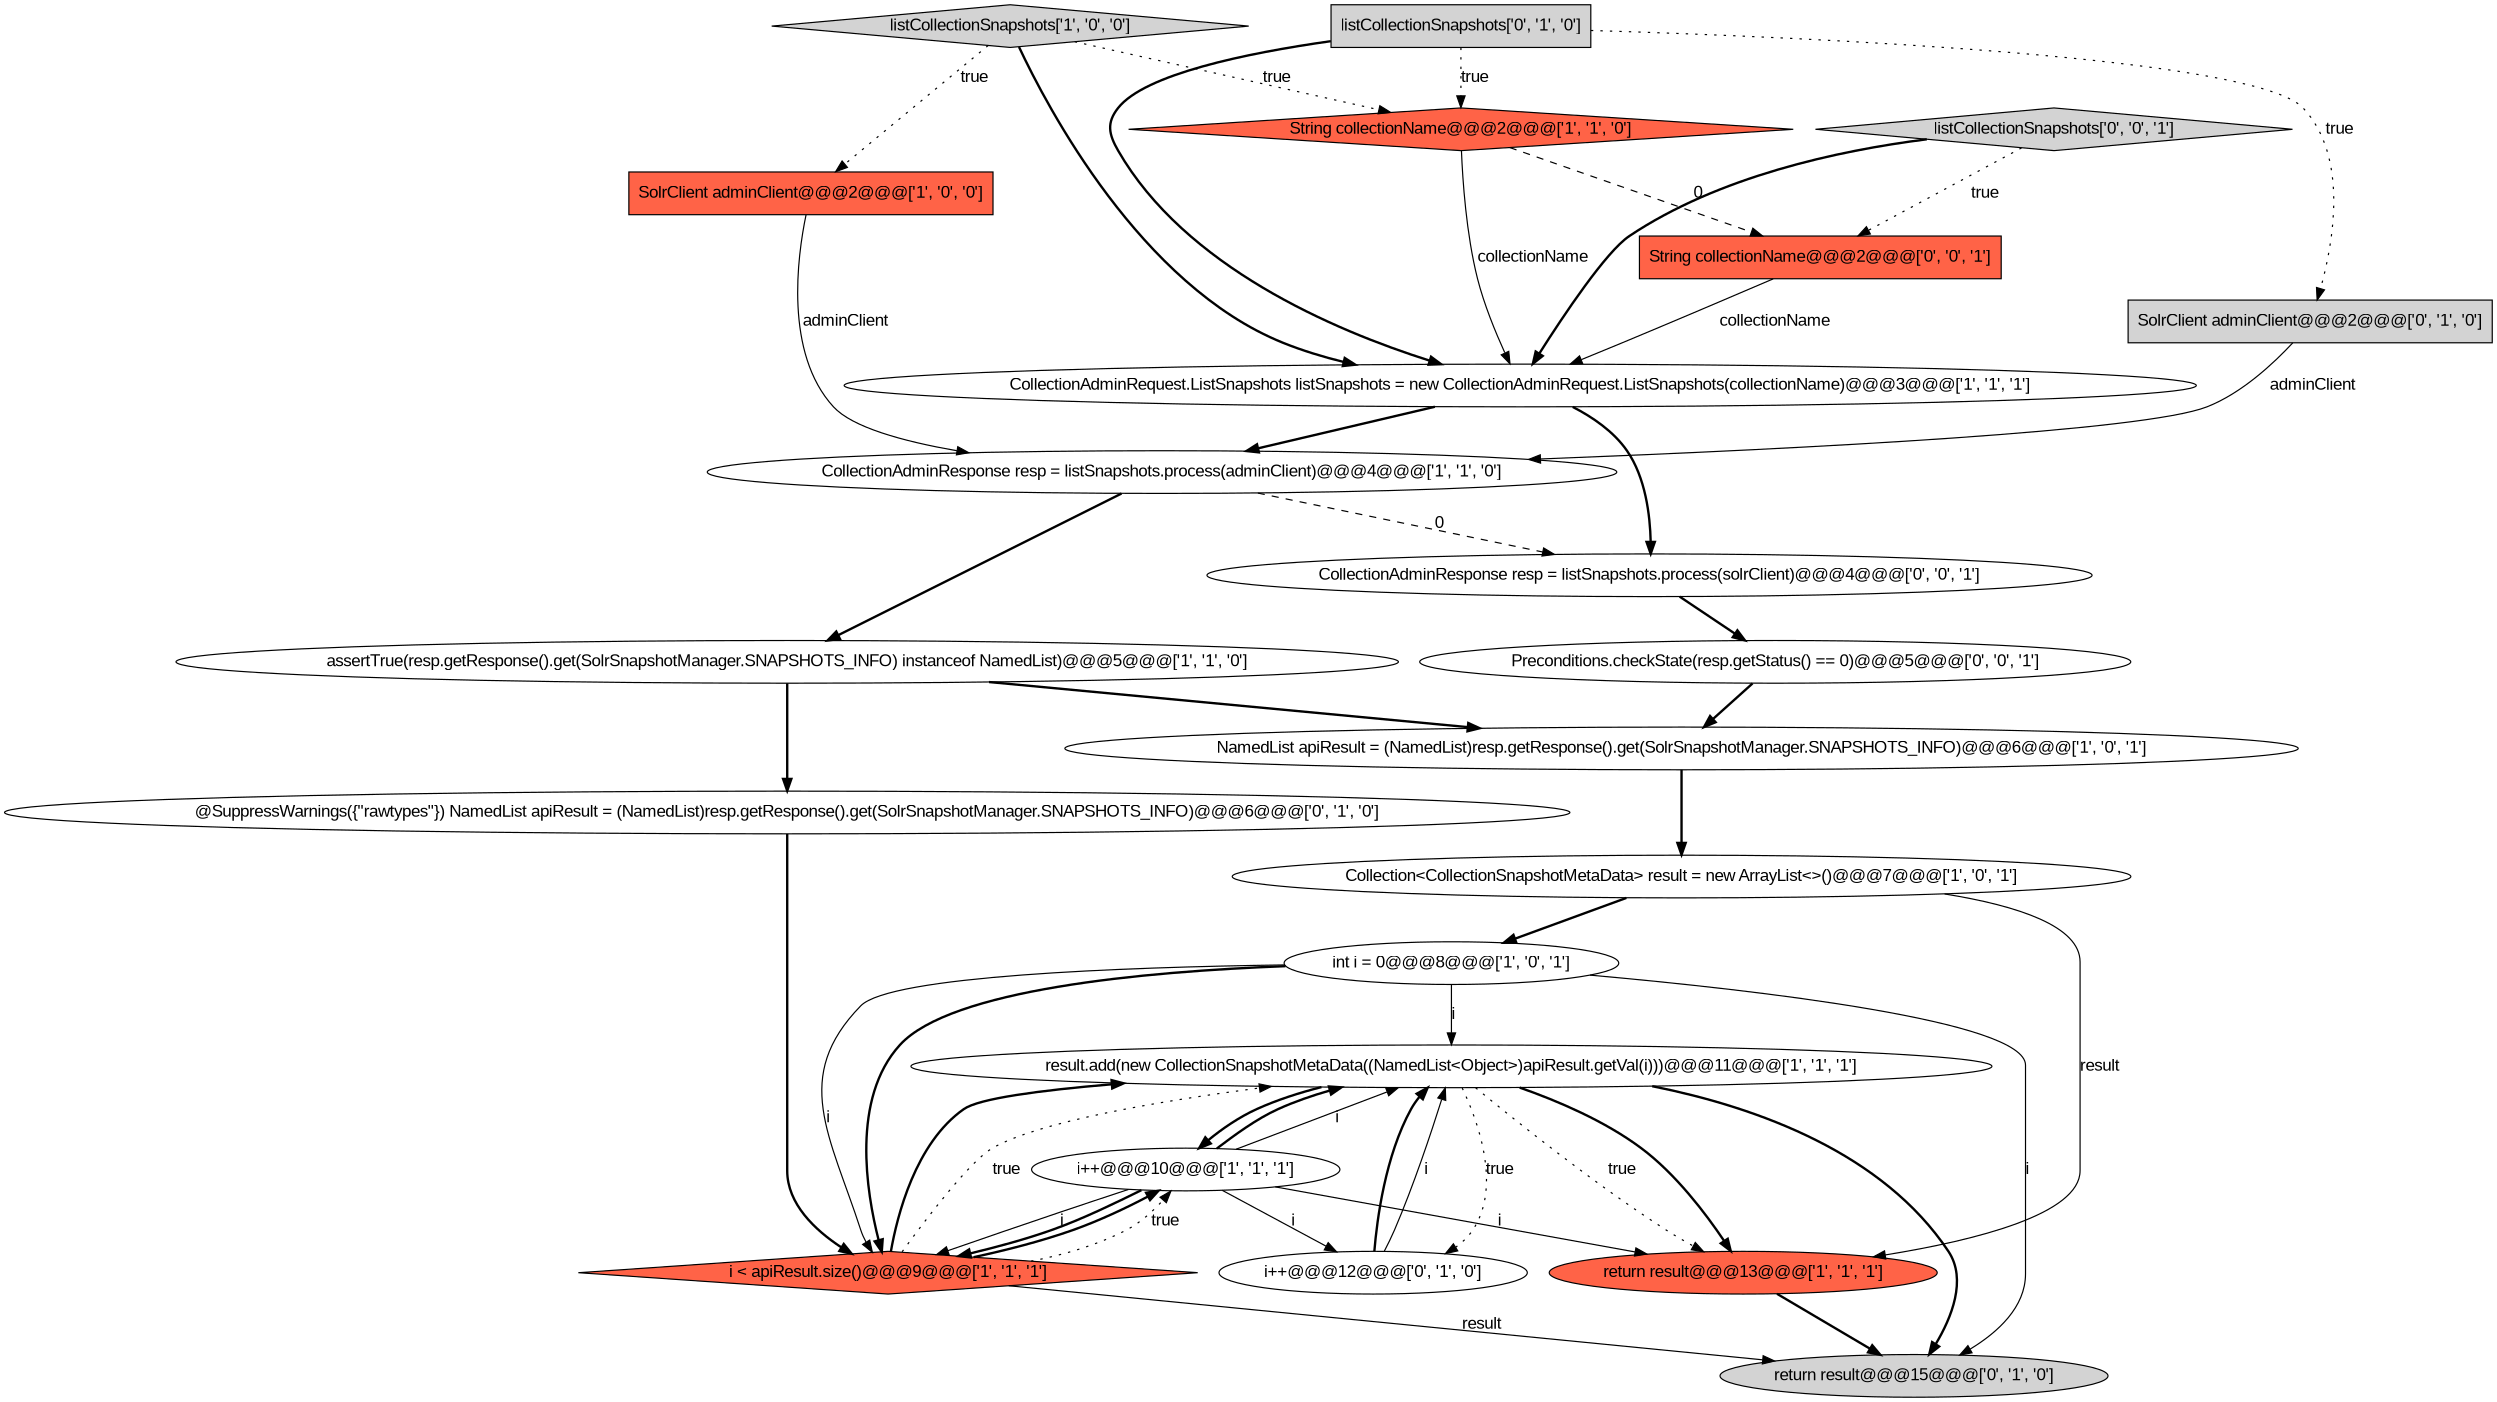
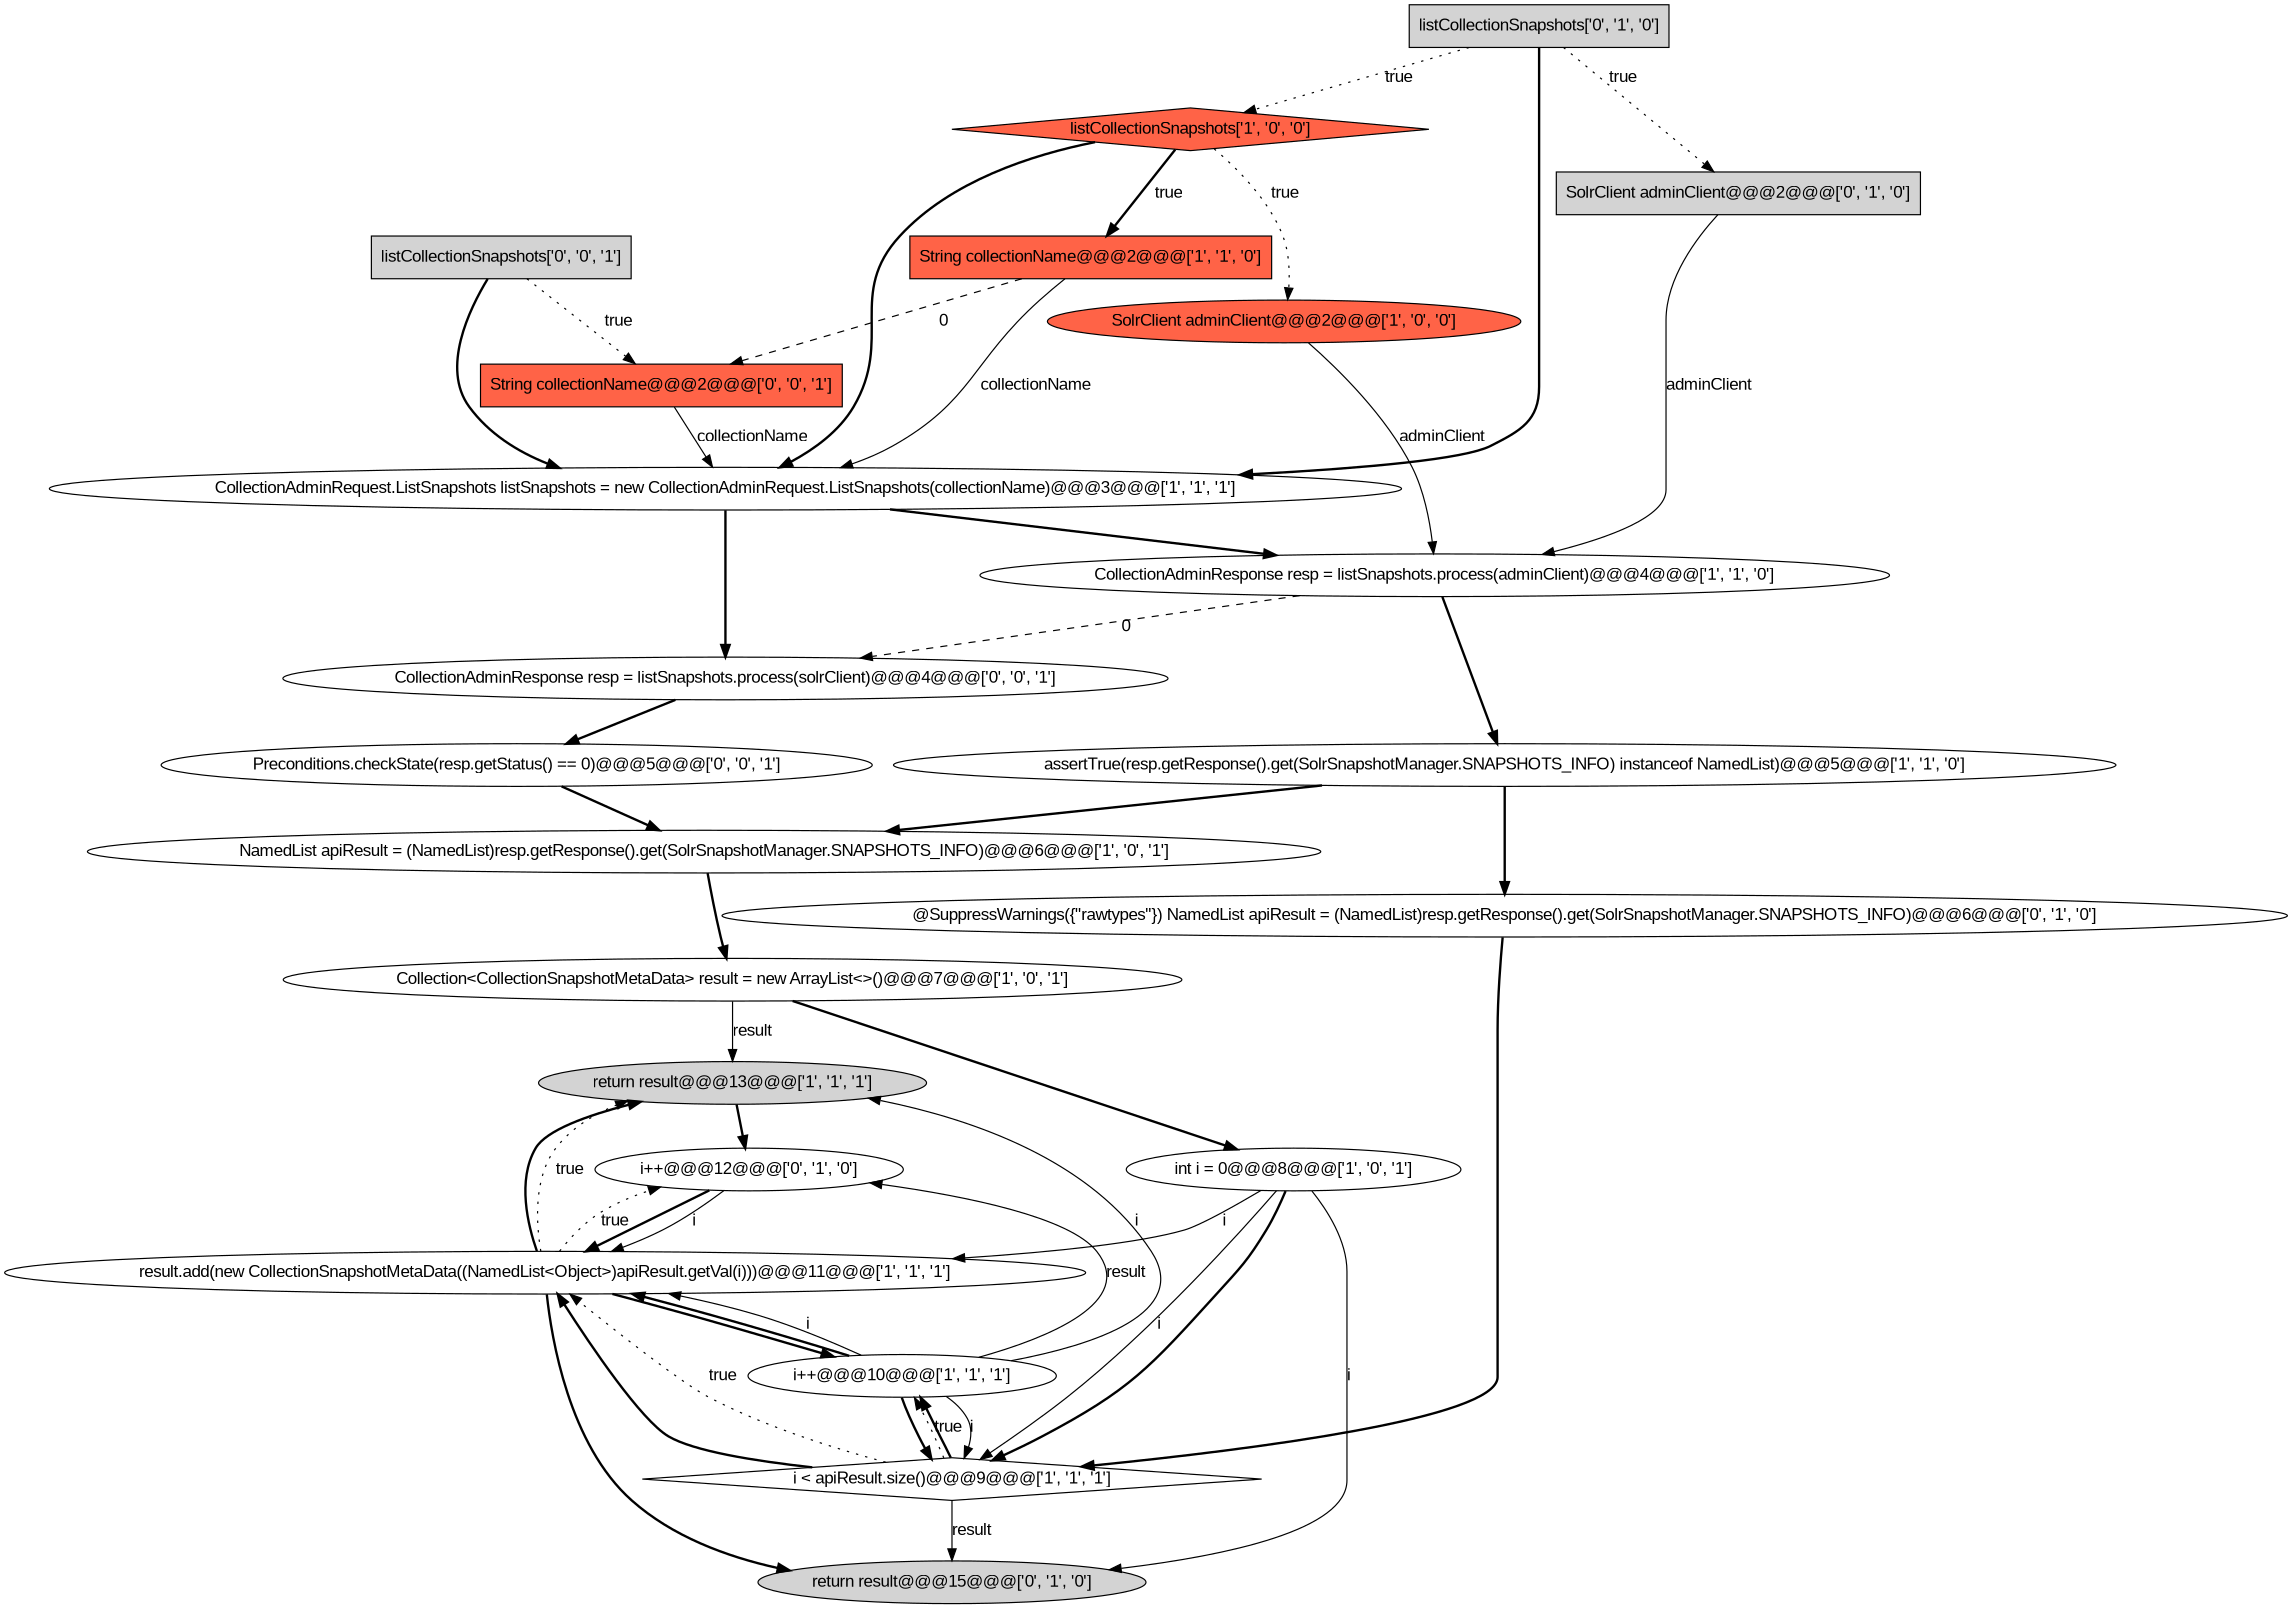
node "listCollectionSnapshots['1', '0', '0']": fillcolor lightgray -> tomato
edge "listCollectionSnapshots['0', '1', '0']" -> "String collectionName@@@2@@@['1', '1', '0']": now "listCollectionSnapshots['0', '1', '0']" -> "listCollectionSnapshots['1', '0', '0']"
edge "listCollectionSnapshots['1', '0', '0']" -> "String collectionName@@@2@@@['1', '1', '0']": style dotted -> bold
node "String collectionName@@@2@@@['1', '1', '0']": shape diamond -> box
node "listCollectionSnapshots['0', '0', '1']": shape diamond -> box
node "SolrClient adminClient@@@2@@@['1', '0', '0']": shape box -> ellipse
edge "i++@@@10@@@['1', '1', '1']" -> "i++@@@12@@@['0', '1', '0']": label "i" -> "result"
node "i < apiResult.size()@@@9@@@['1', '1', '1']": fillcolor tomato -> white
node "return result@@@13@@@['1', '1', '1']": fillcolor tomato -> lightgray
edge "return result@@@13@@@['1', '1', '1']" -> "return result@@@15@@@['0', '1', '0']": now "return result@@@13@@@['1', '1', '1']" -> "i++@@@12@@@['0', '1', '0']"
